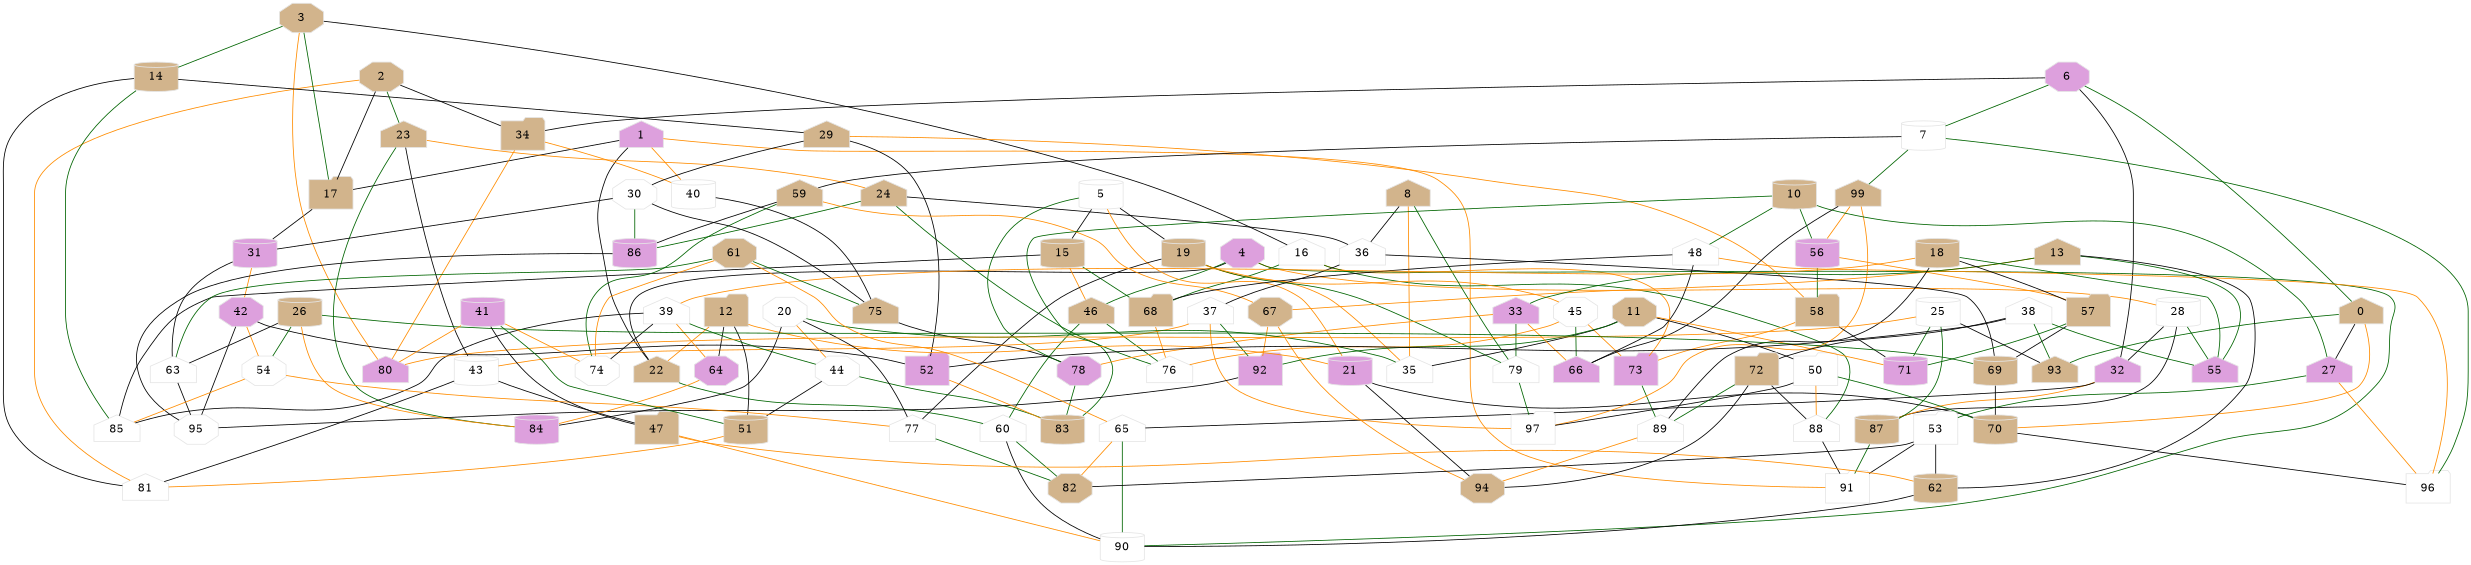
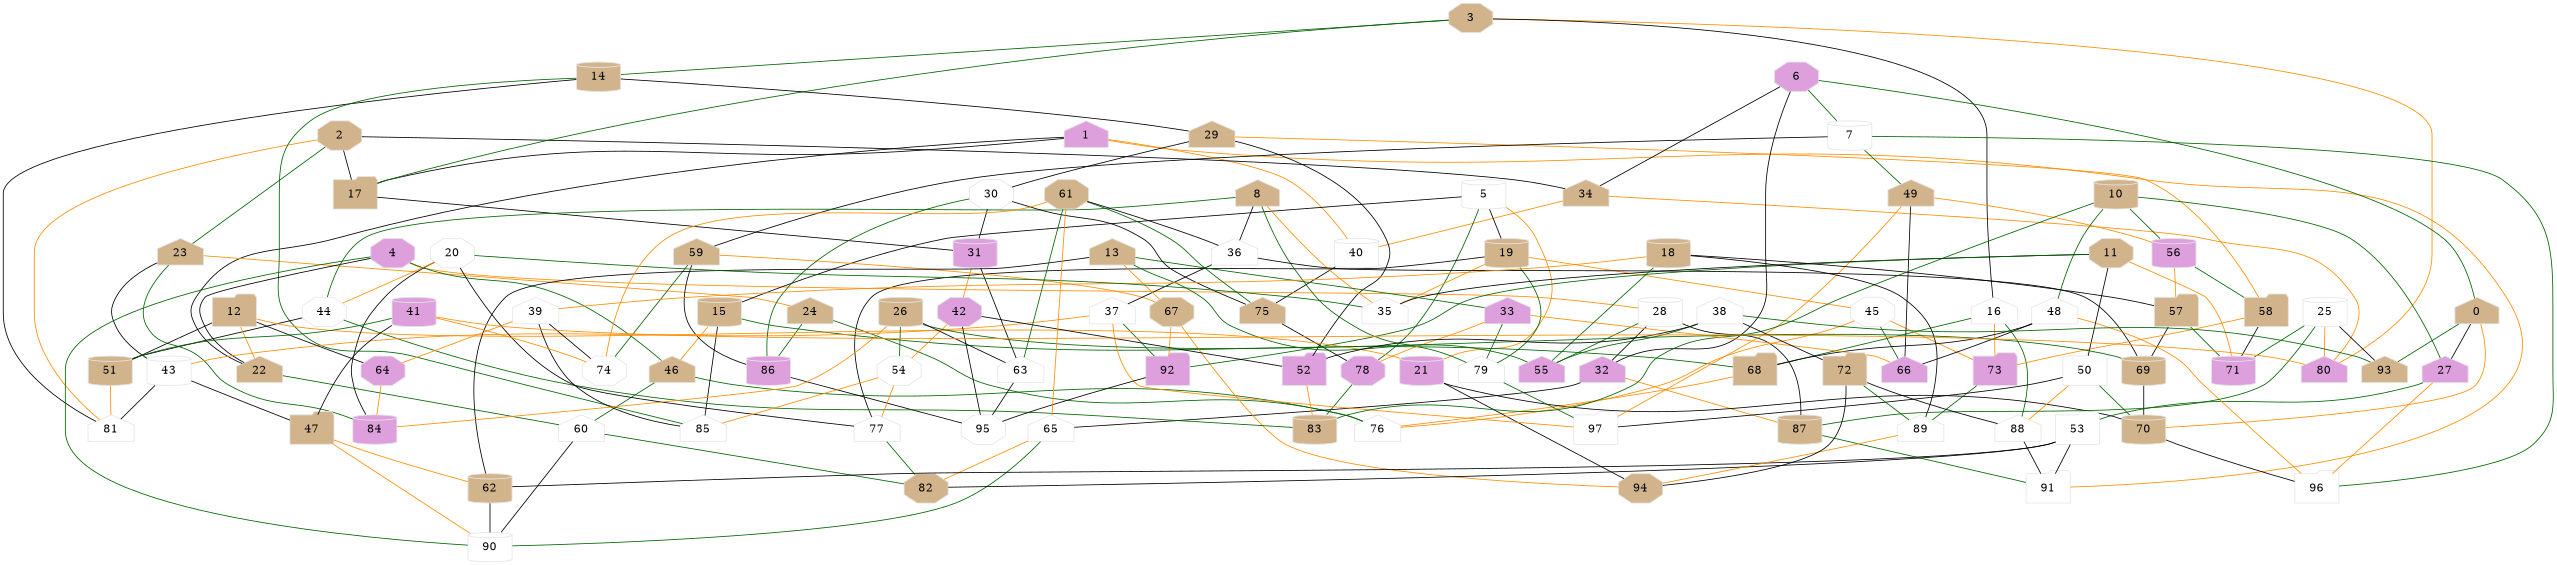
node "34": shape folder -> house
node "99": label "99" -> "49"
edge "24" -- "36": now "61" -- "36"
edge "39" -- "44": now "8" -- "44"
